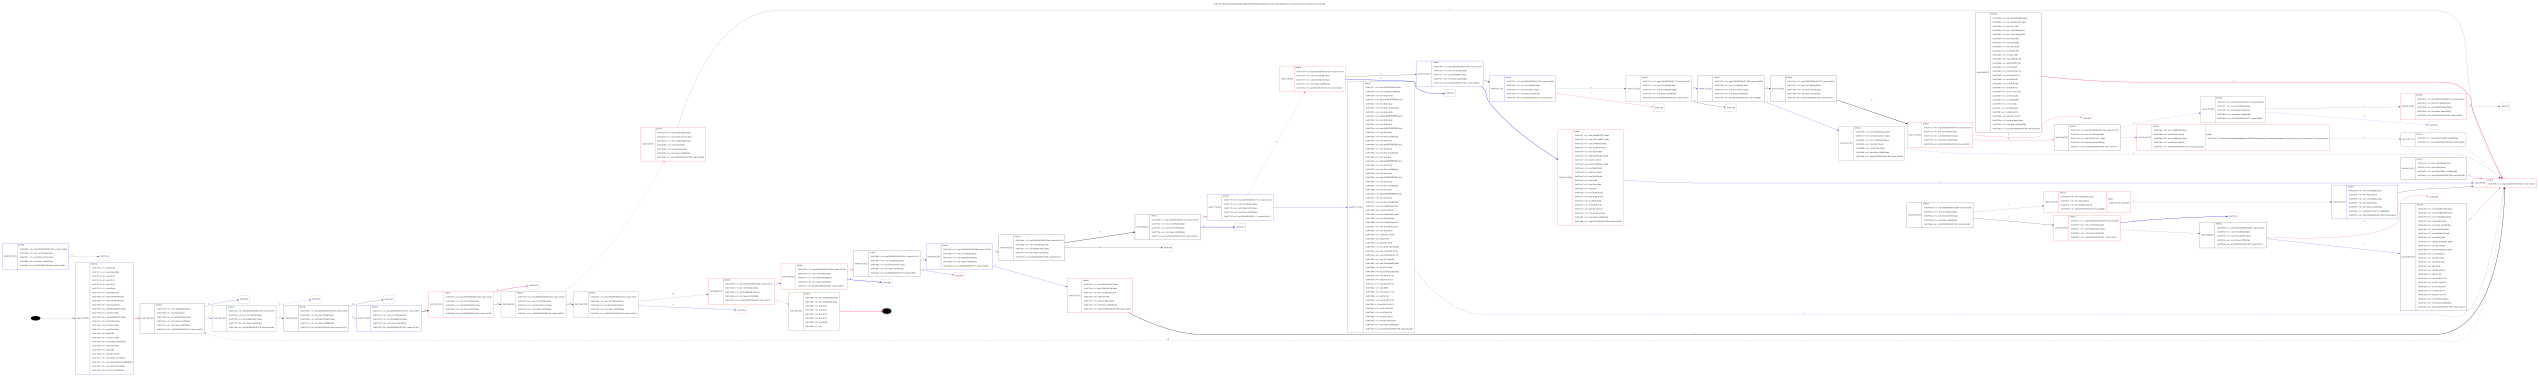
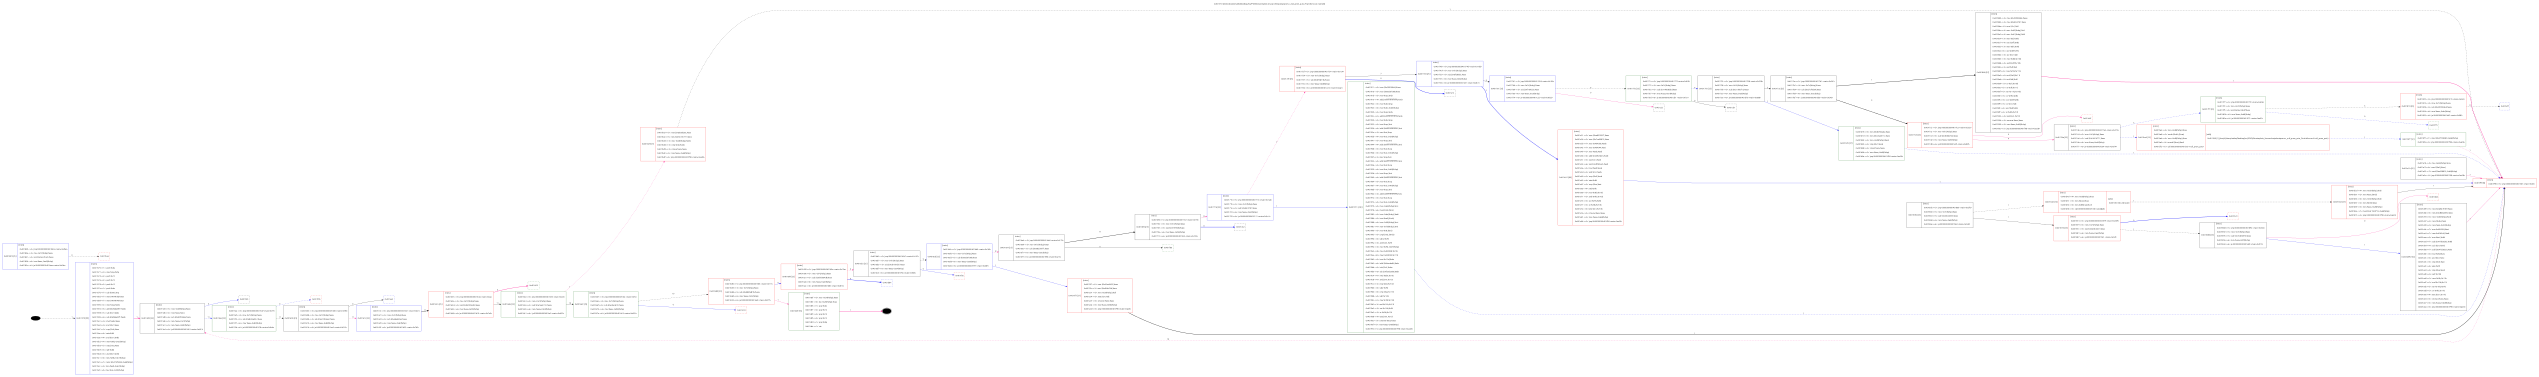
edge "0x4017ac [25]" -> "0x4018b0 [97]": added, label "1"
node "0x401b5d [27]": color blue -> red
